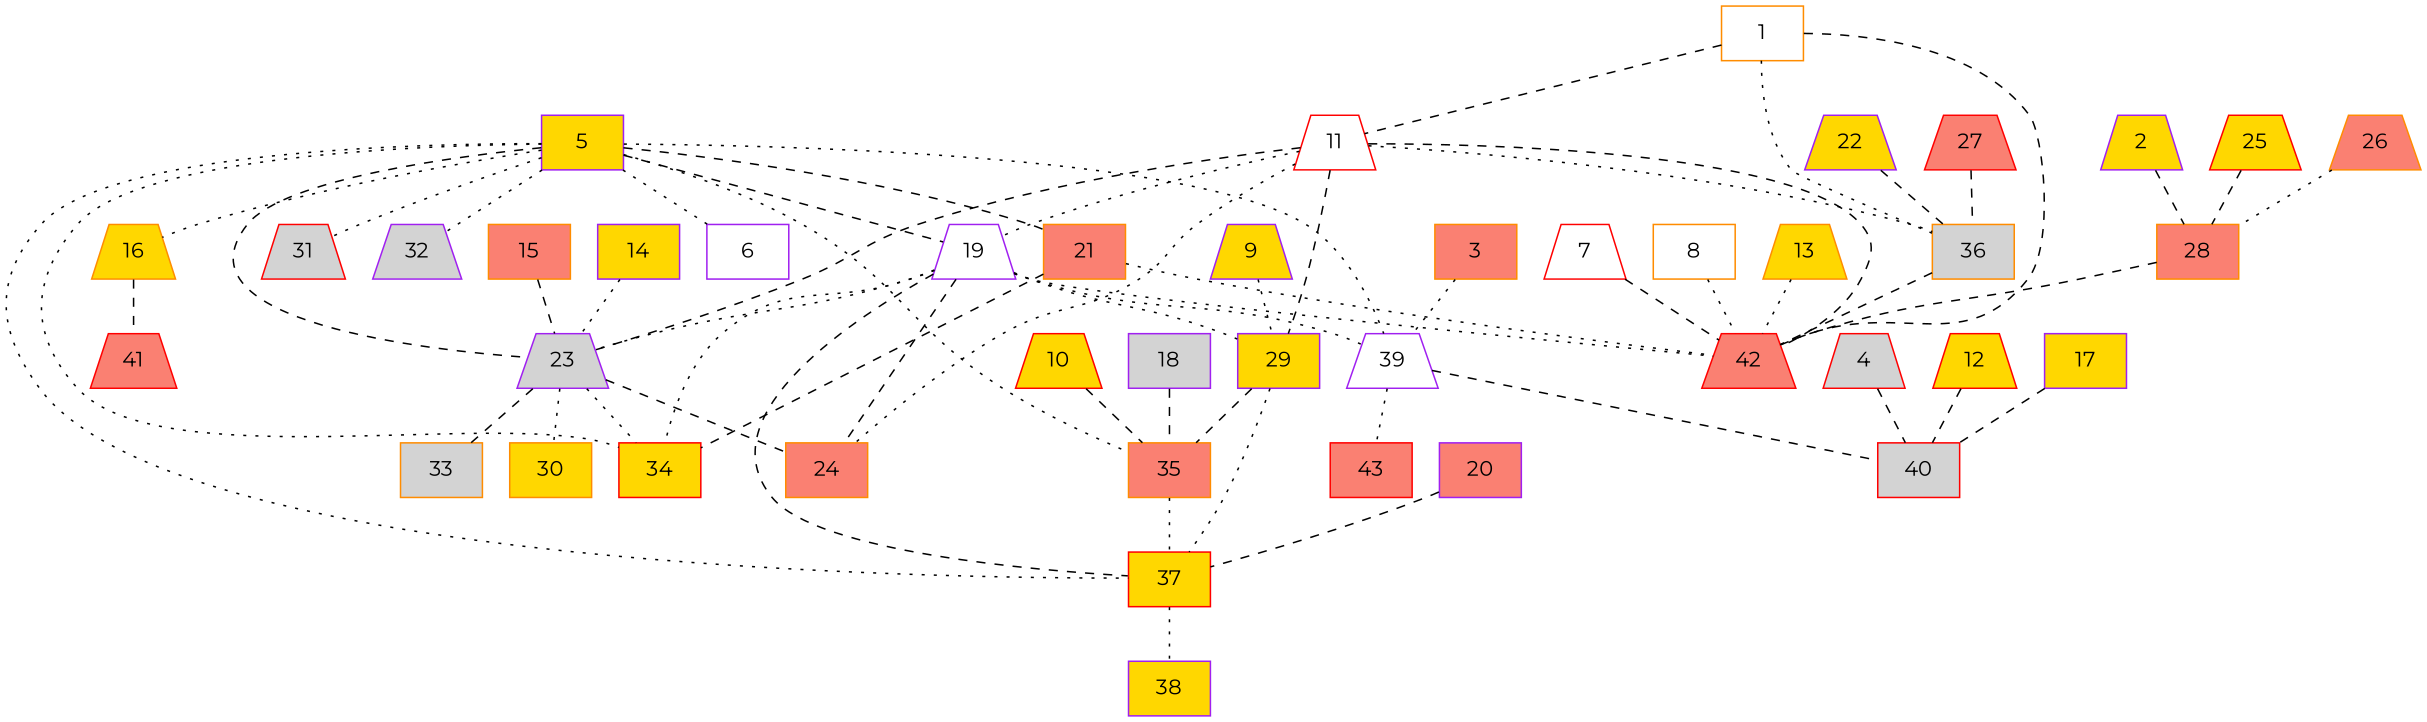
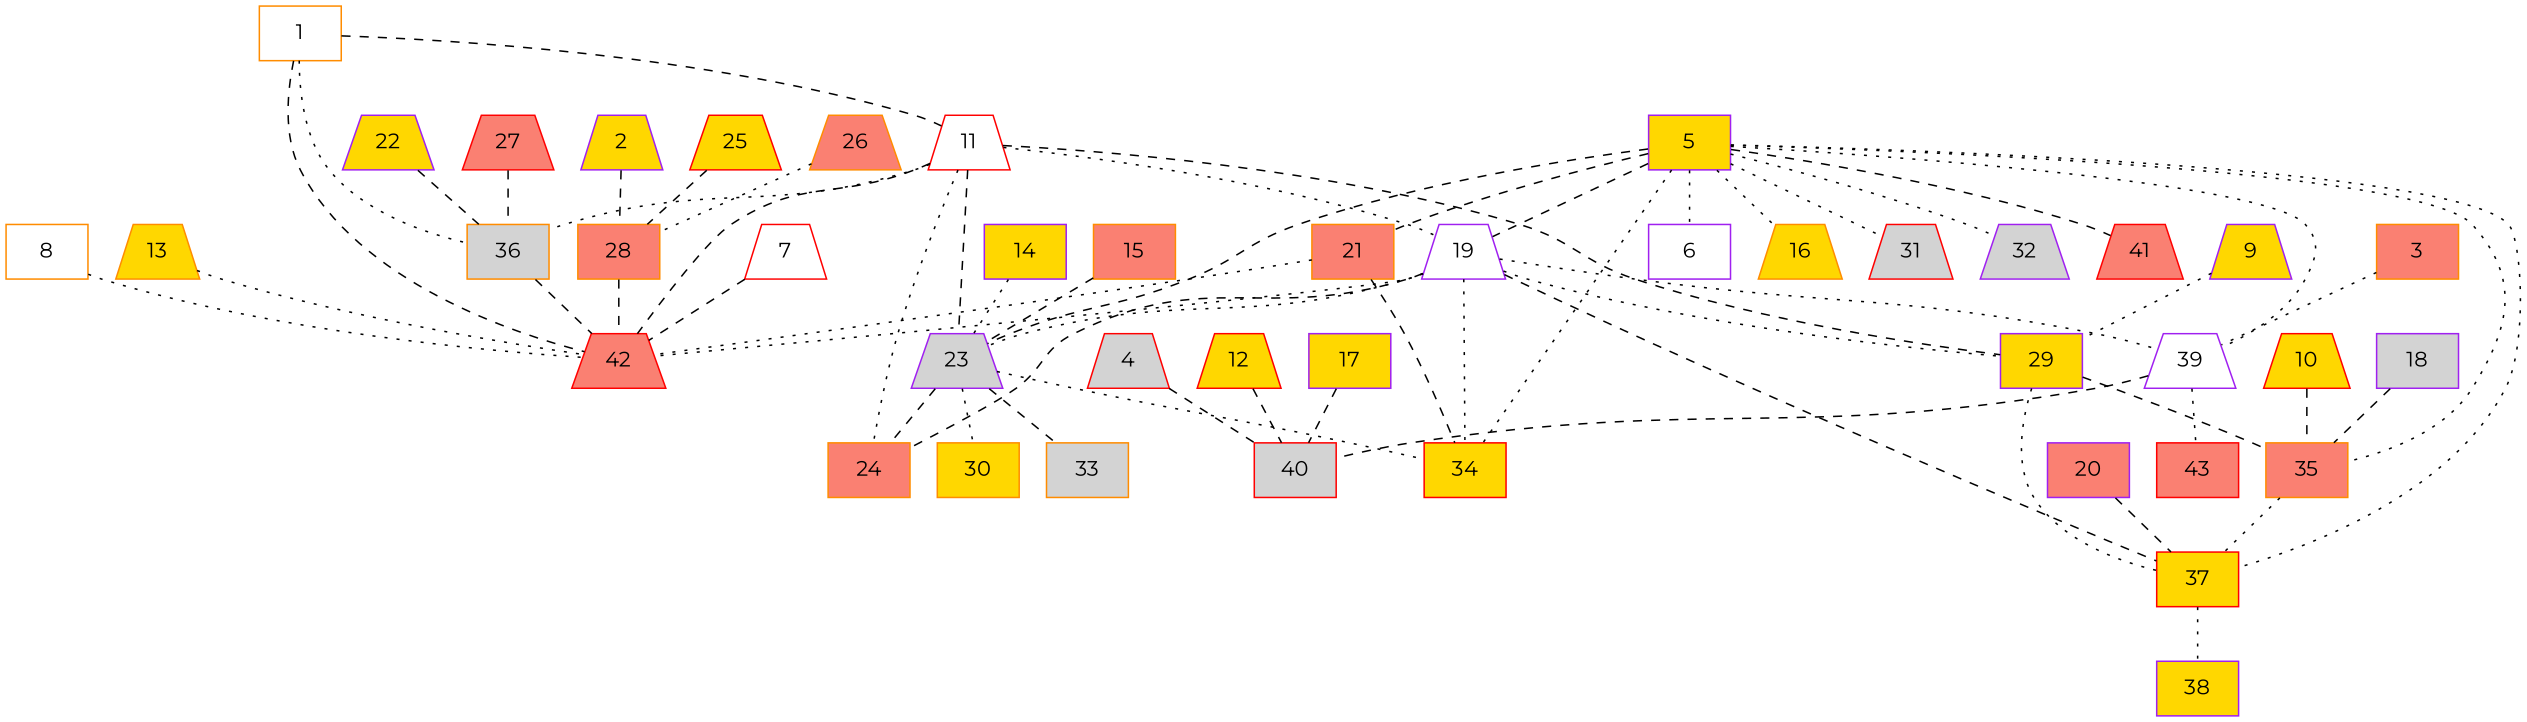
edge "16" -- "41": now "5" -- "41"
